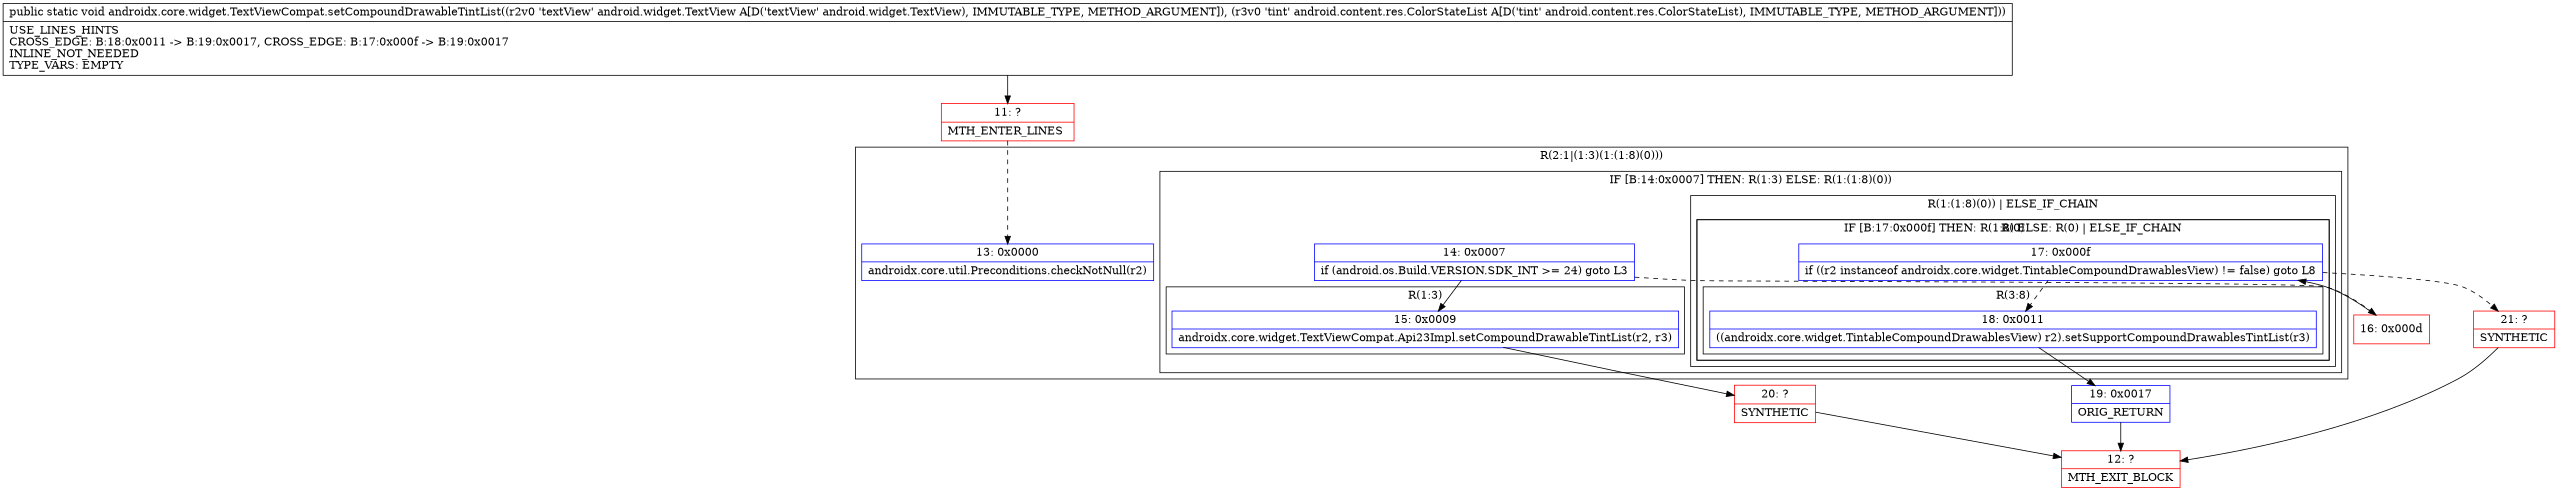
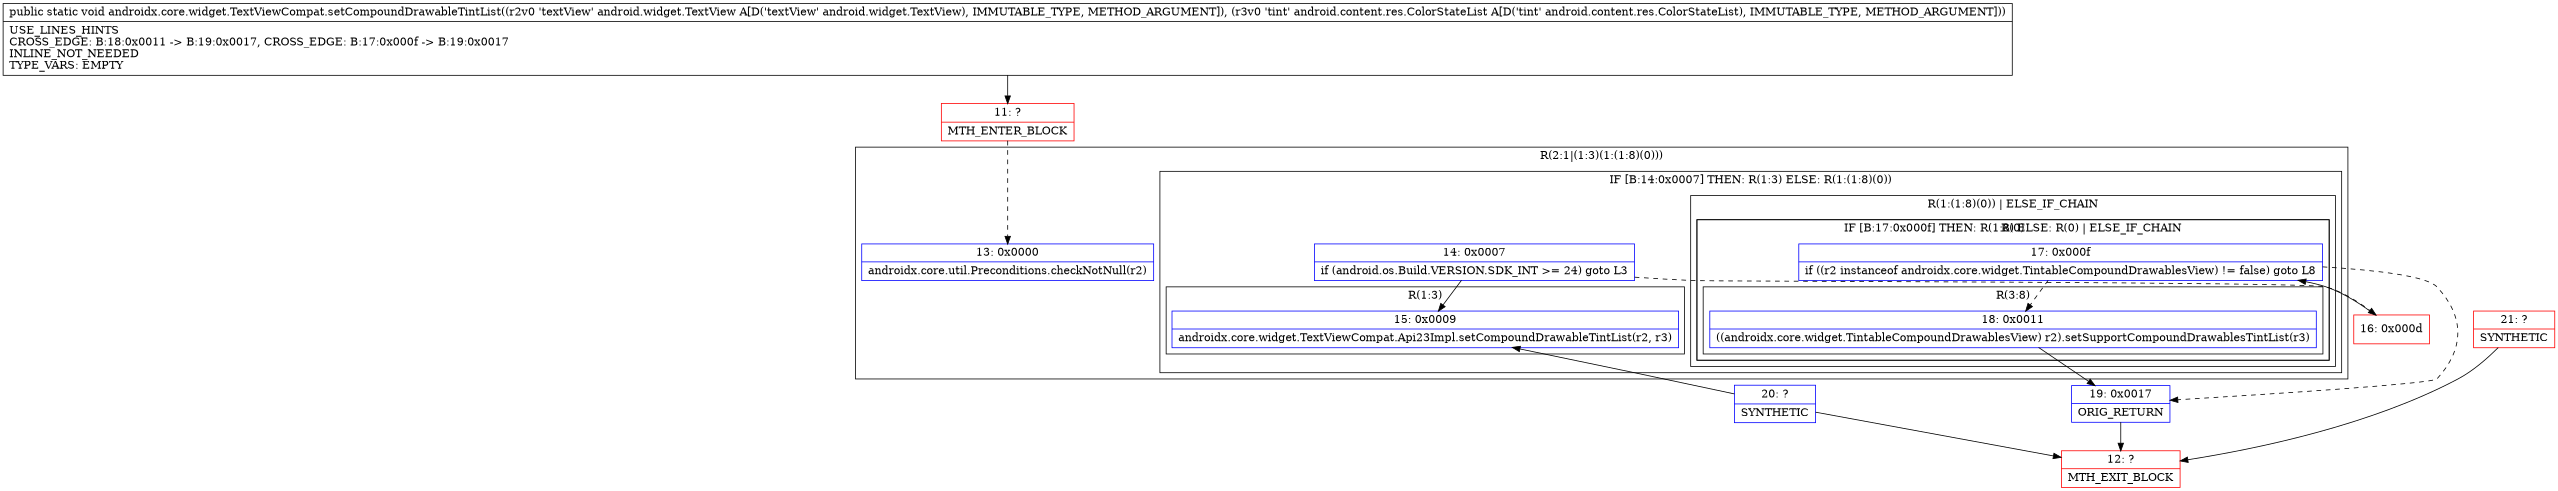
node "11: ?": text "MTH_ENTER_LINES" -> "MTH_ENTER_BLOCK"
edge "17: 0x000f" -> "21: ?": now "17: 0x000f" -> "19: 0x0017"
edge "15: 0x0009" -> "20: ?": reversed
node "20: ?": color red -> blue
